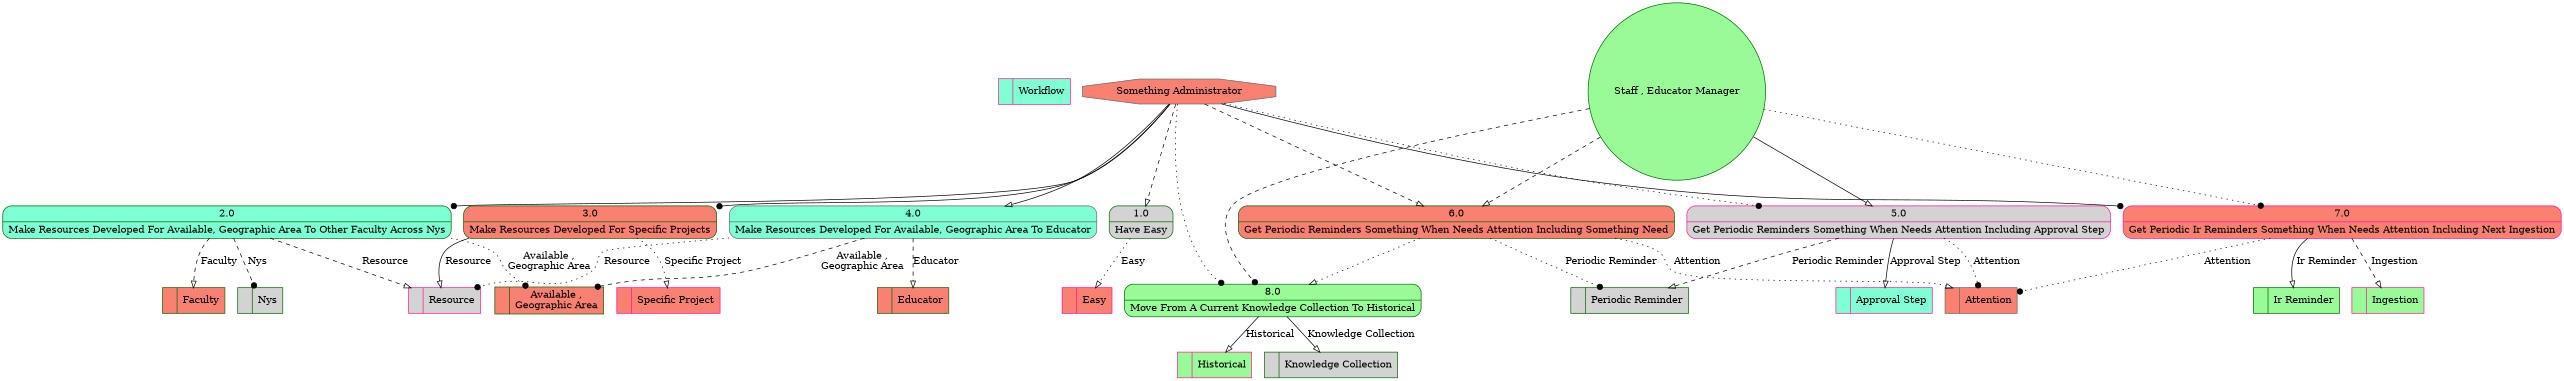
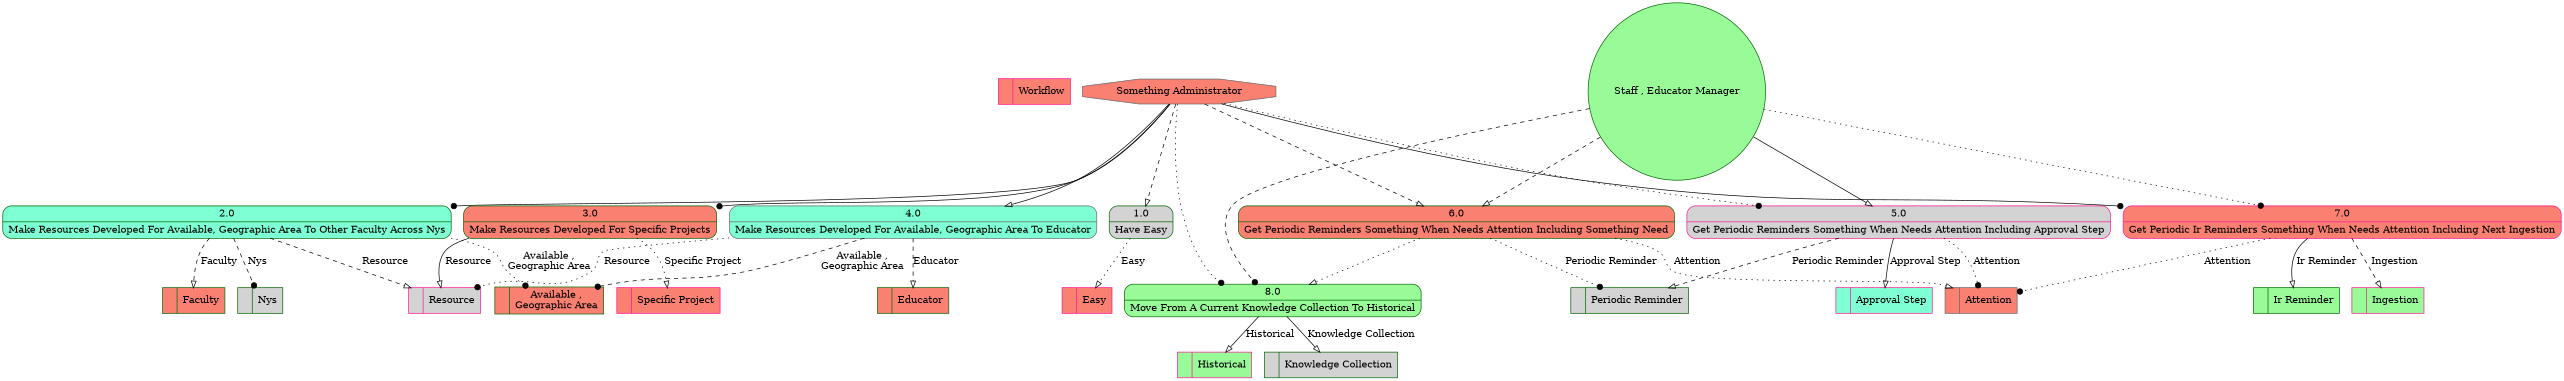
node "Workflow": fillcolor aquamarine -> salmon
